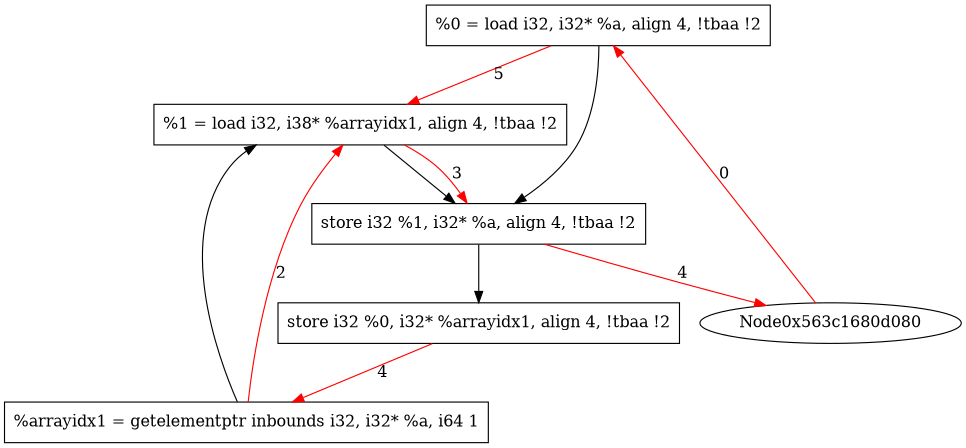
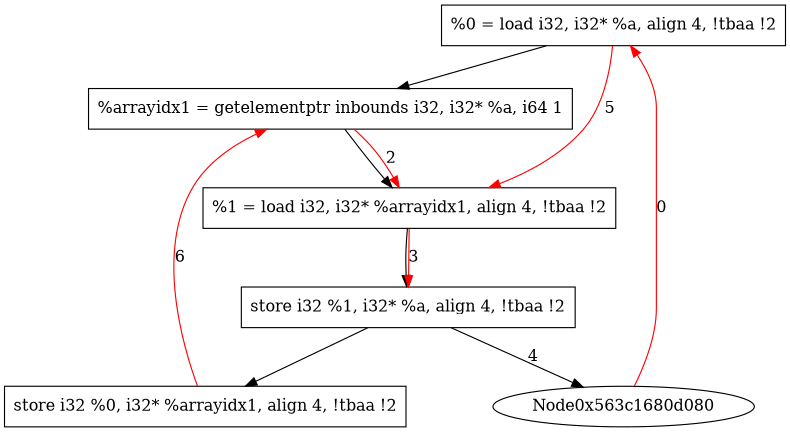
node "%1 = load i32, i38* %arrayidx1, align 4, !tbaa !2": label "%1 = load i32, i38* %arrayidx1, align 4, !tbaa !2" -> "%1 = load i32, i32* %arrayidx1, align 4, !tbaa !2"
edge "%0 = load i32, i32* %a, align 4, !tbaa !2" -> "store i32 %1, i32* %a, align 4, !tbaa !2": now "%0 = load i32, i32* %a, align 4, !tbaa !2" -> "%arrayidx1 = getelementptr inbounds i32, i32* %a, i64 1"
edge "store i32 %1, i32* %a, align 4, !tbaa !2" -> "Node0x563c1680d080": color red -> black
edge "store i32 %0, i32* %arrayidx1, align 4, !tbaa !2" -> "%arrayidx1 = getelementptr inbounds i32, i32* %a, i64 1": label "4" -> "6"
